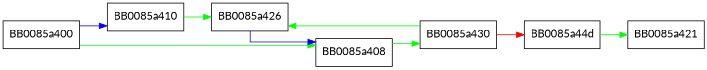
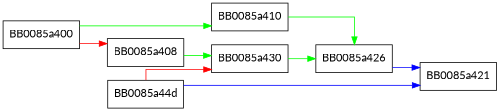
edge "BB0085a400" -> "BB0085a410": color blue -> green
edge "BB0085a430" -> "BB0085a44d": reversed
edge "BB0085a44d" -> "BB0085a421": color green -> blue
edge "BB0085a426" -> "BB0085a408": now "BB0085a426" -> "BB0085a421"
edge "BB0085a400" -> "BB0085a408": color green -> red
